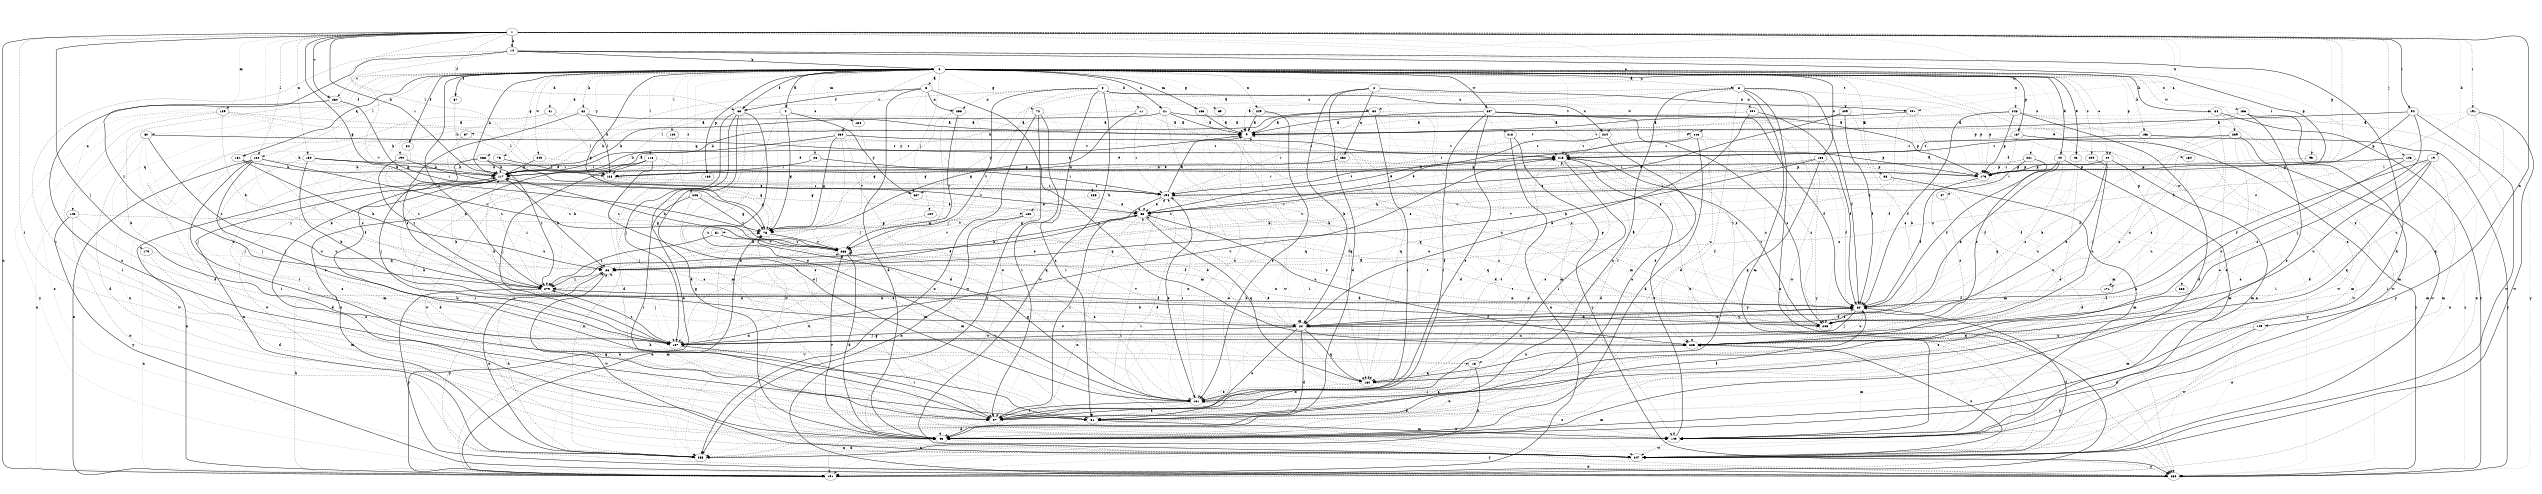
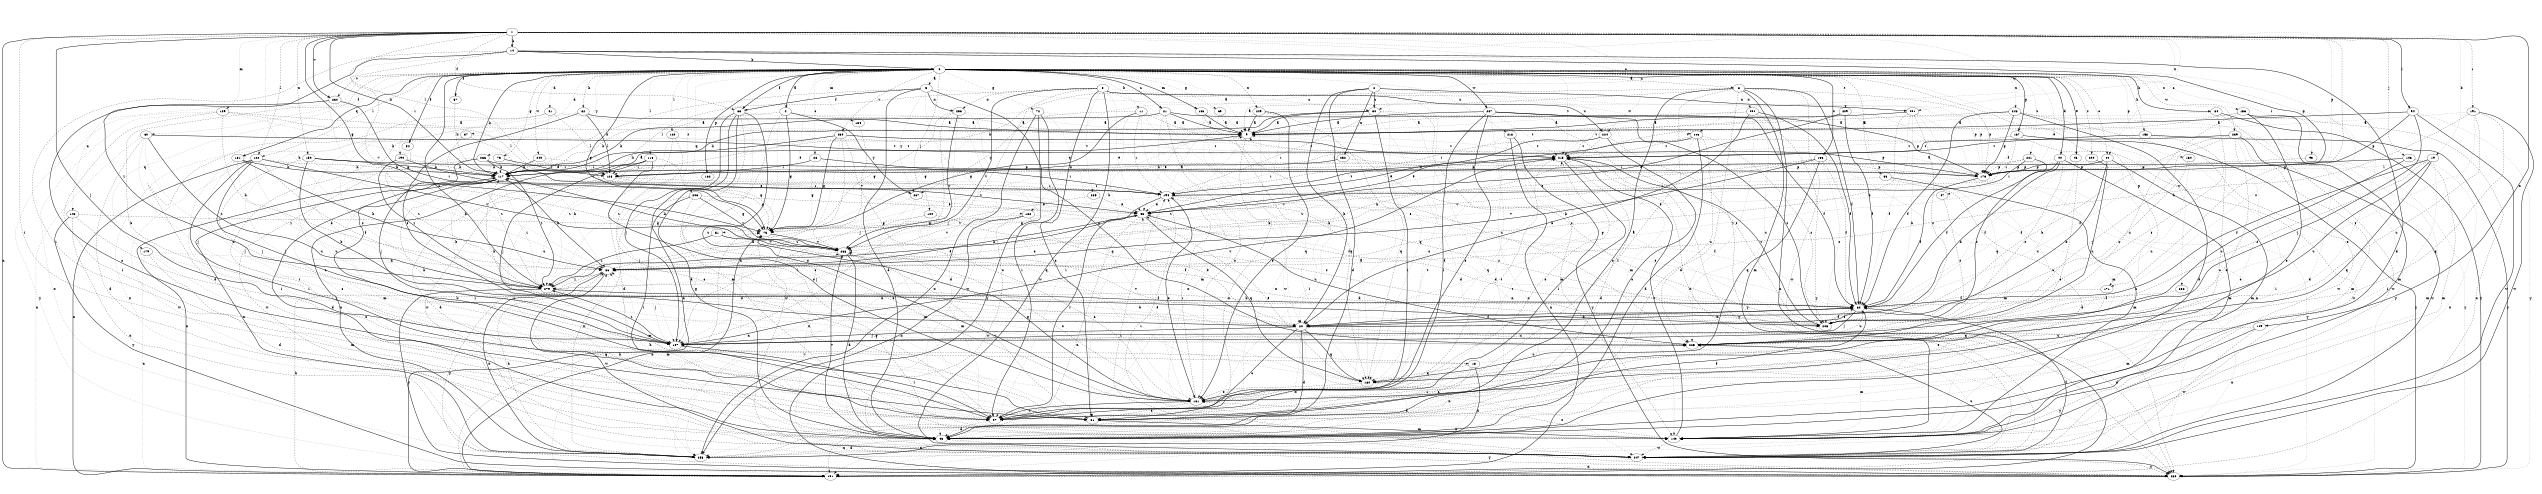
edge "2" -> "30": added, label "c"
edge "194" -> "9": style bold -> dotted
edge "118" -> "128": added, label "l"
edge "209" -> "205": removed, label "s"
edge "139" -> "258": label "o" -> "x"
edge "225" -> "13": reversed
edge "161" -> "140": now "161" -> "86"
